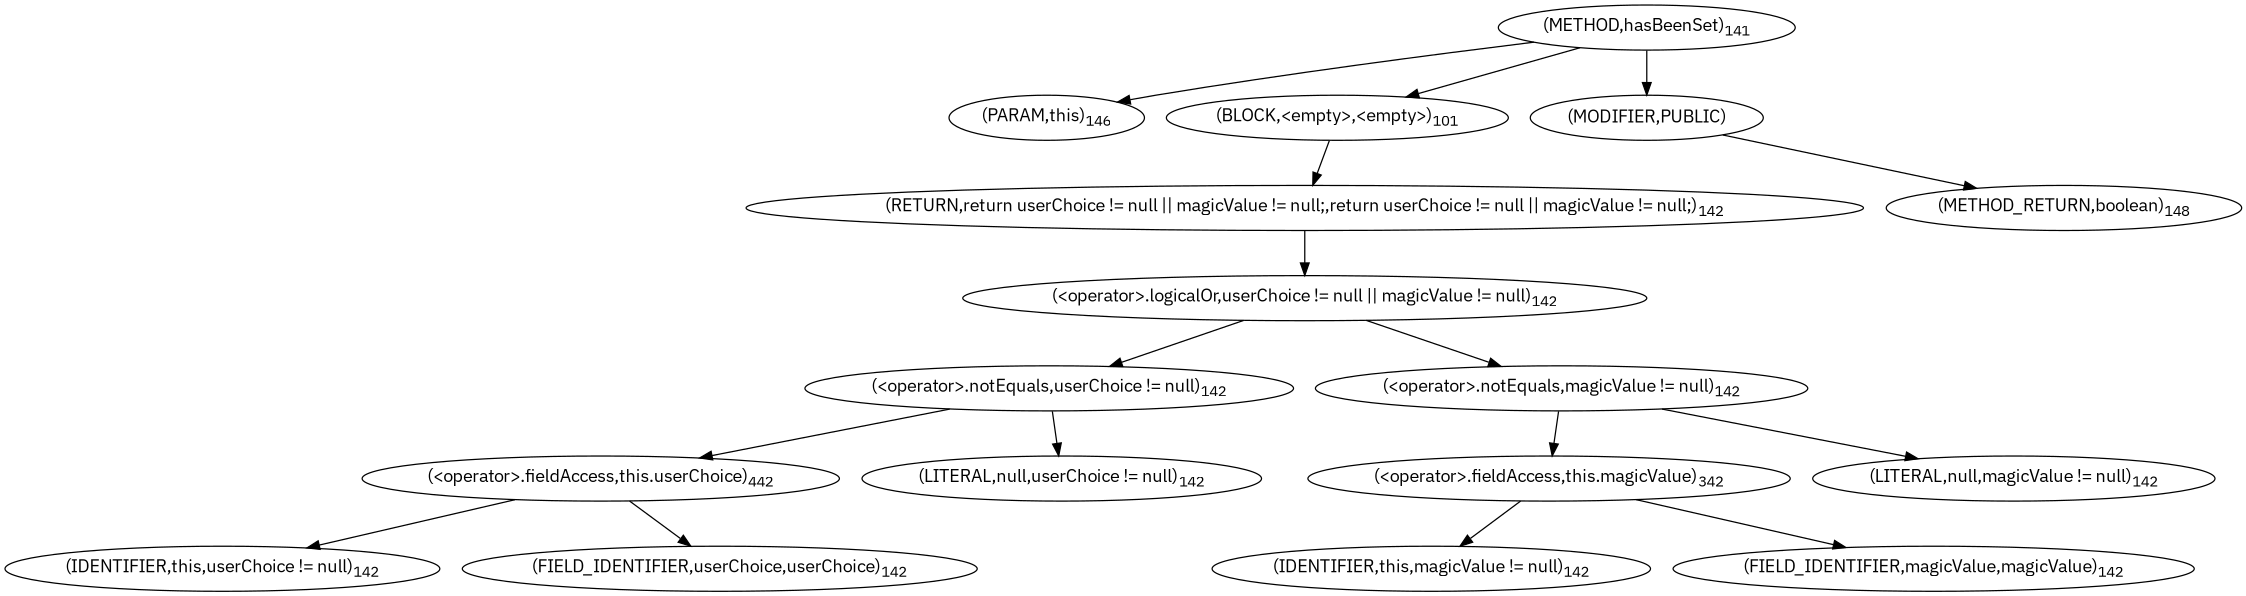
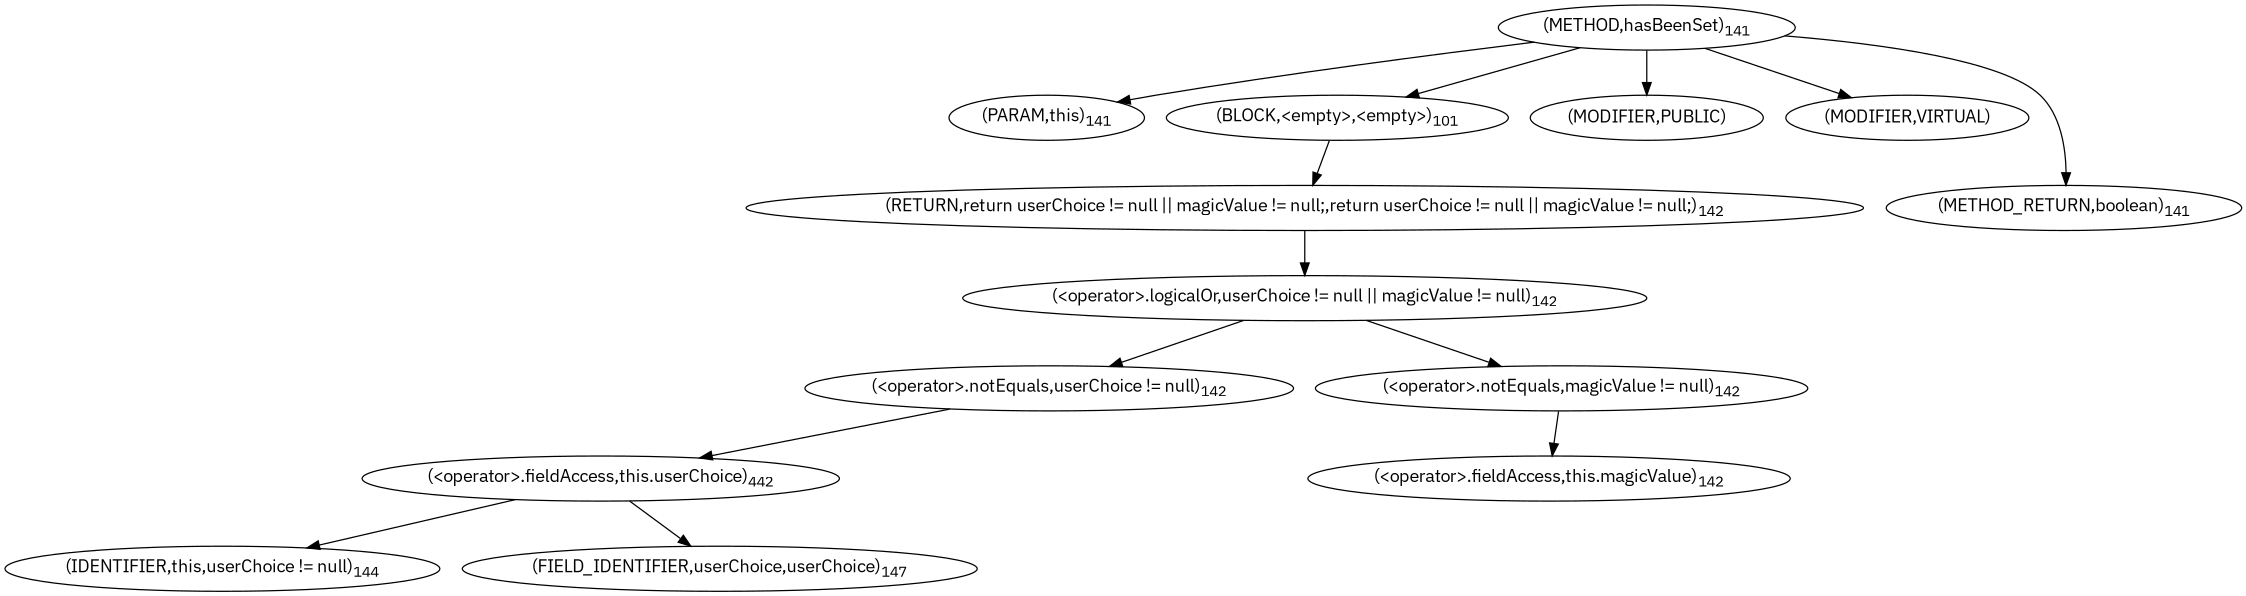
node "(PARAM,this)": text "146" -> "141"
node "(MODIFIER,VIRTUAL)": added
edge "(MODIFIER,PUBLIC)" -> "(METHOD_RETURN,boolean)": now "(METHOD,hasBeenSet)" -> "(METHOD_RETURN,boolean)"
node "(METHOD_RETURN,boolean)": text "148" -> "141"
node "(<operator>.fieldAccess,this.magicValue)": text "342" -> "142"
node "(LITERAL,null,userChoice != null)": removed
node "(LITERAL,null,magicValue != null)": removed
node "(IDENTIFIER,this,userChoice != null)": text "142" -> "144"
node "(FIELD_IDENTIFIER,userChoice,userChoice)": text "142" -> "147"
node "(IDENTIFIER,this,magicValue != null)": removed
node "(FIELD_IDENTIFIER,magicValue,magicValue)": removed
